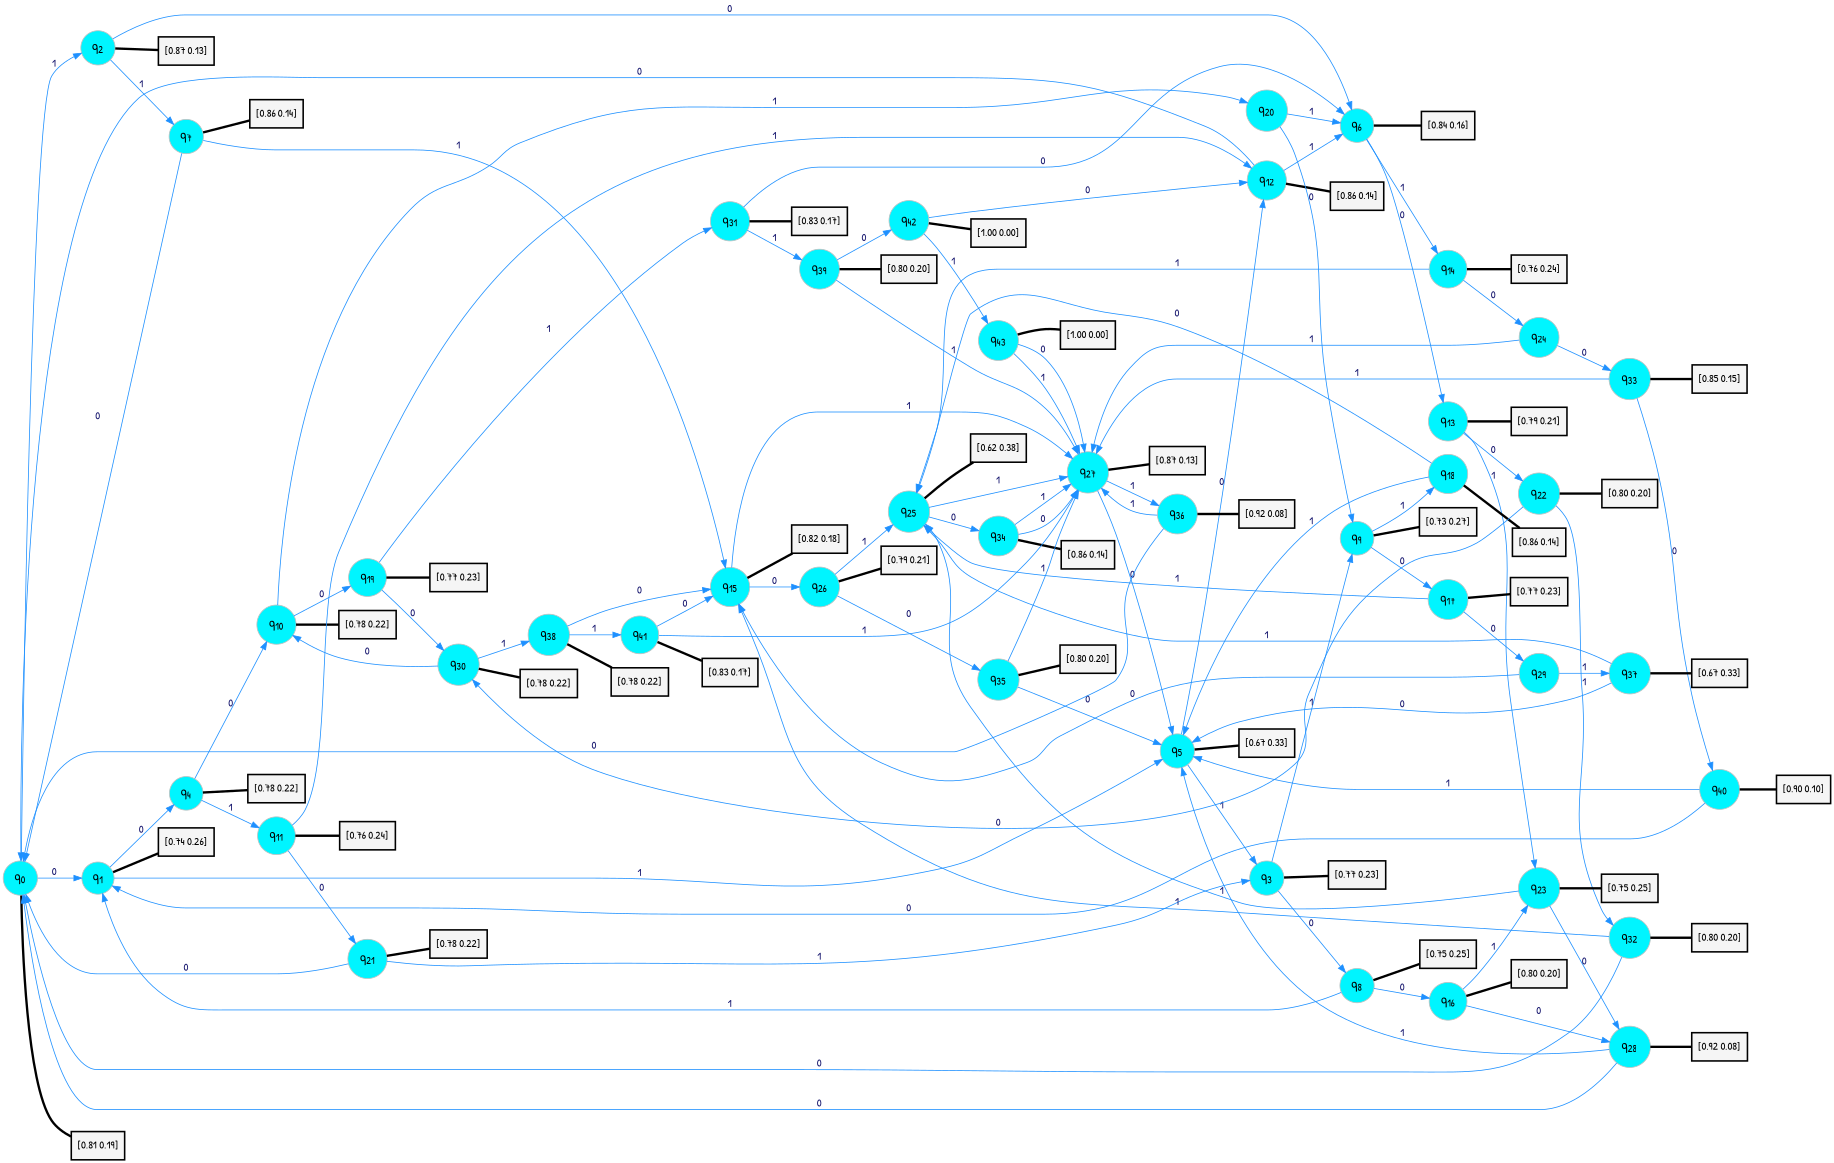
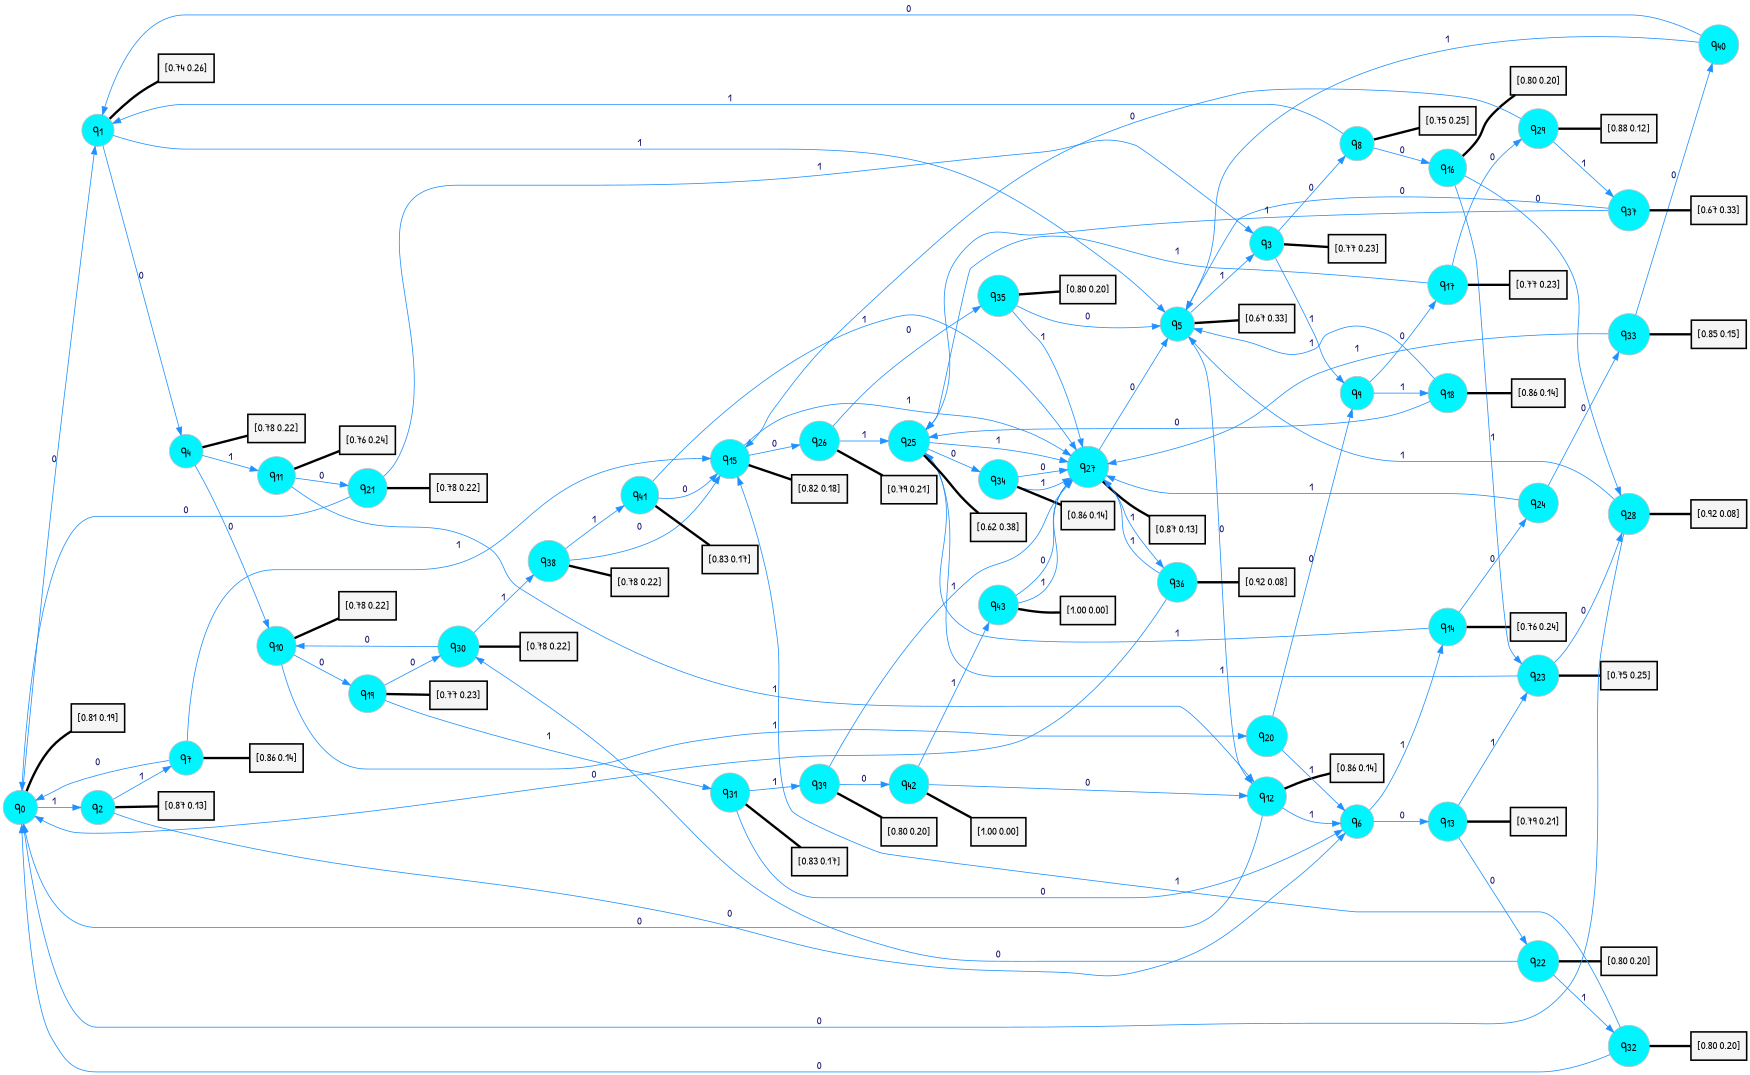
node "[0.84 0.16]": removed
node "[0.88 0.12]": added
node "[0.73 0.27]": removed
node "[0.90 0.10]": removed
